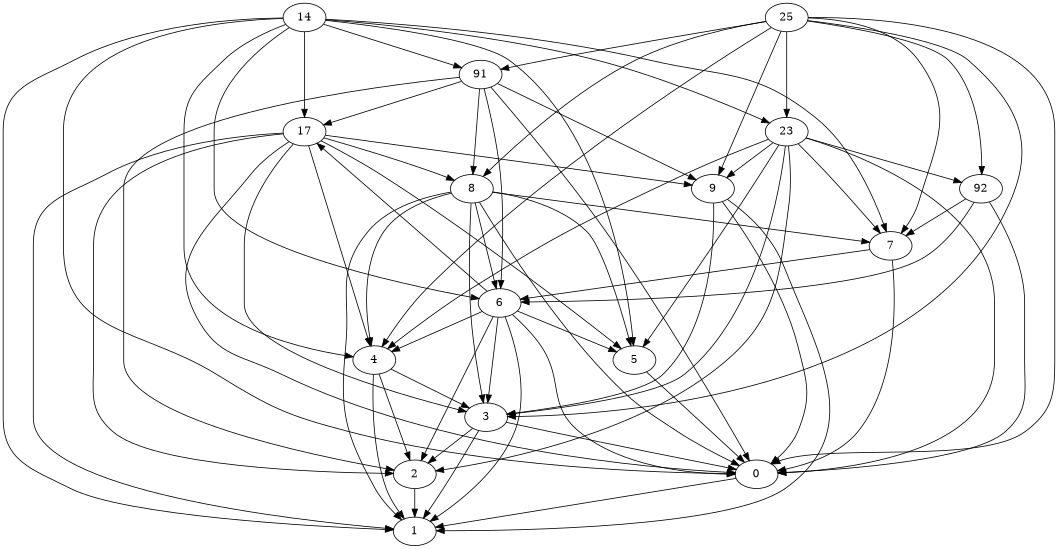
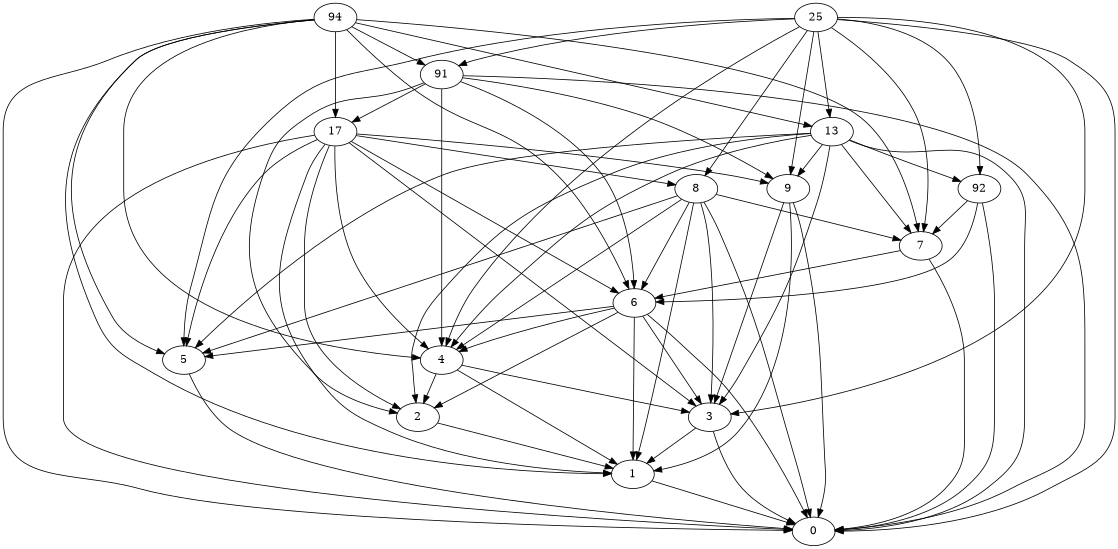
node "14": label "14" -> "94"
edge "25" -> "5": added
edge "91" -> "8": now "91" -> "4"
node "23": label "23" -> "13"
edge "6" -> "17": reversed
edge "3" -> "2": removed
edge "0" -> "1": reversed
